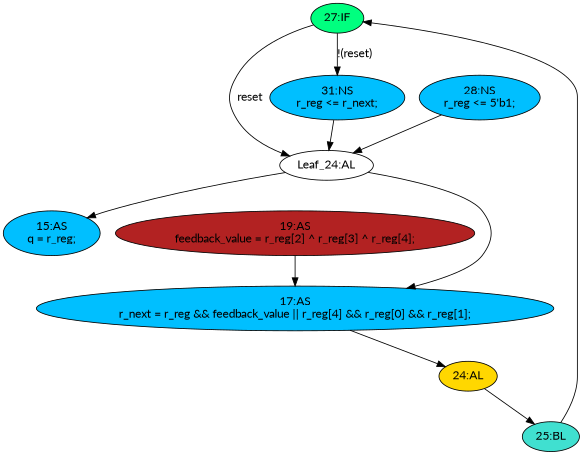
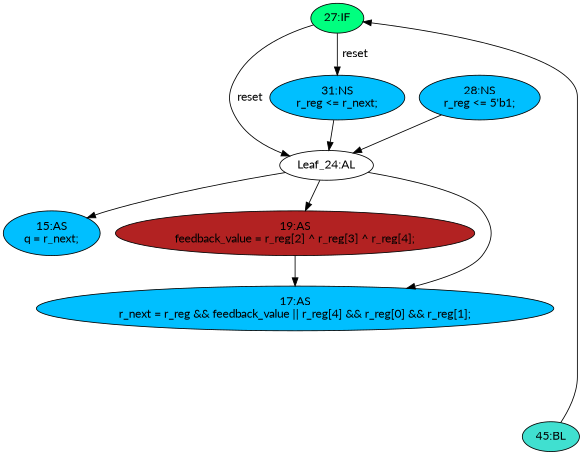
edge "27:IF" -> "31:NS r_reg <= r_next;": label "!(reset)" -> "reset"
edge "Leaf_24:AL" -> "19:AS feedback_value = r_reg[2] ^ r_reg[3] ^ r_reg[4];": added
node "15:AS q = r_reg;": label "15:AS q = r_reg;" -> "15:AS q = r_next;"
node "24:AL": removed
node "25:BL": label "25:BL" -> "45:BL"
